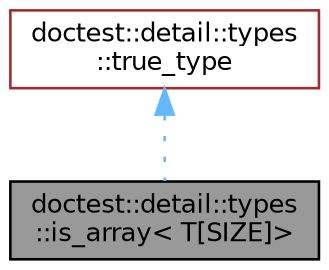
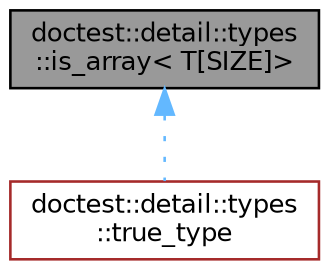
edge "doctest::detail::types ::is_array< T[SIZE]>" -> "doctest::detail::types ::true_type": reversed
